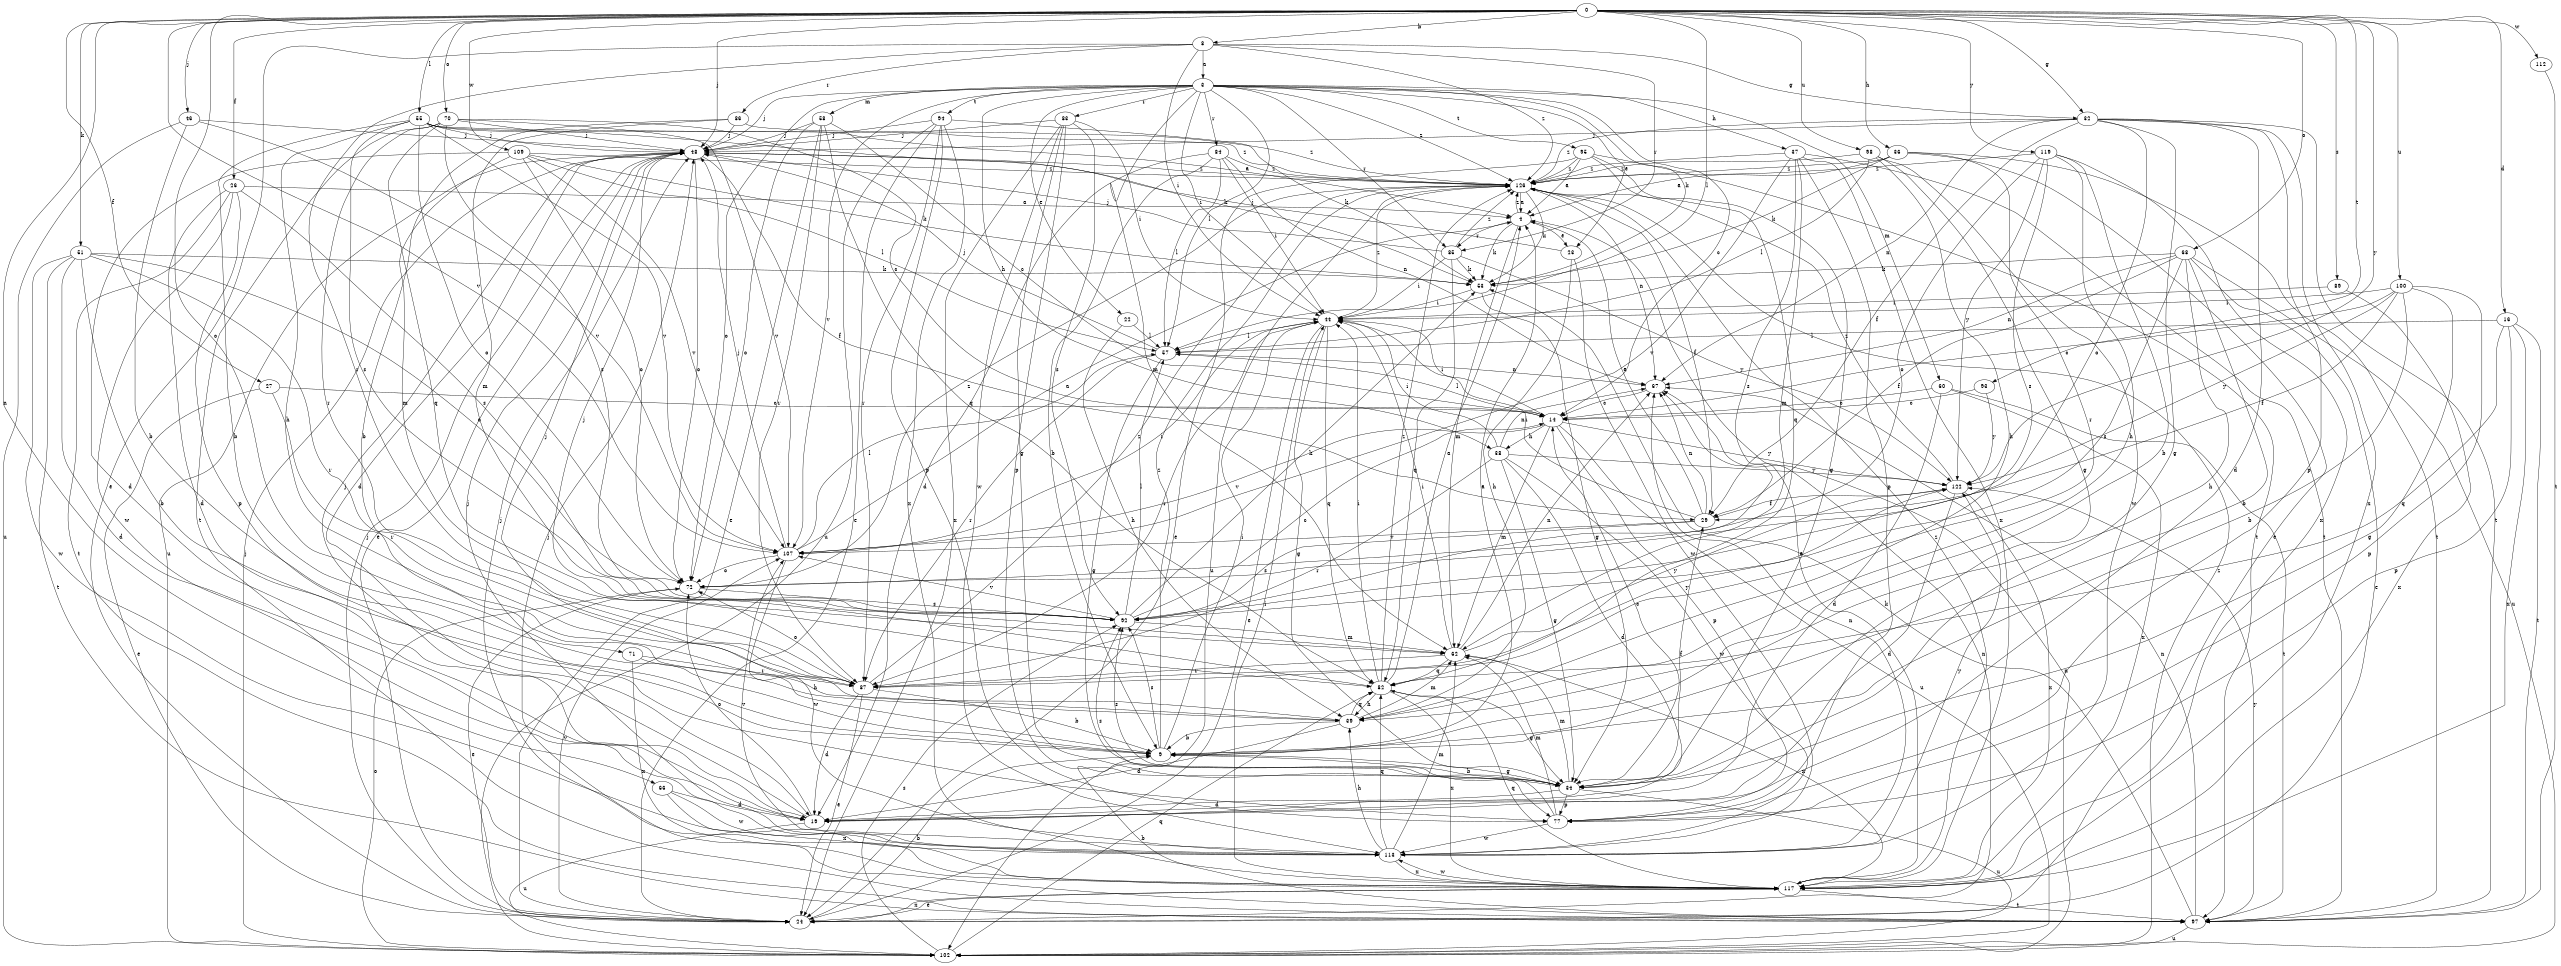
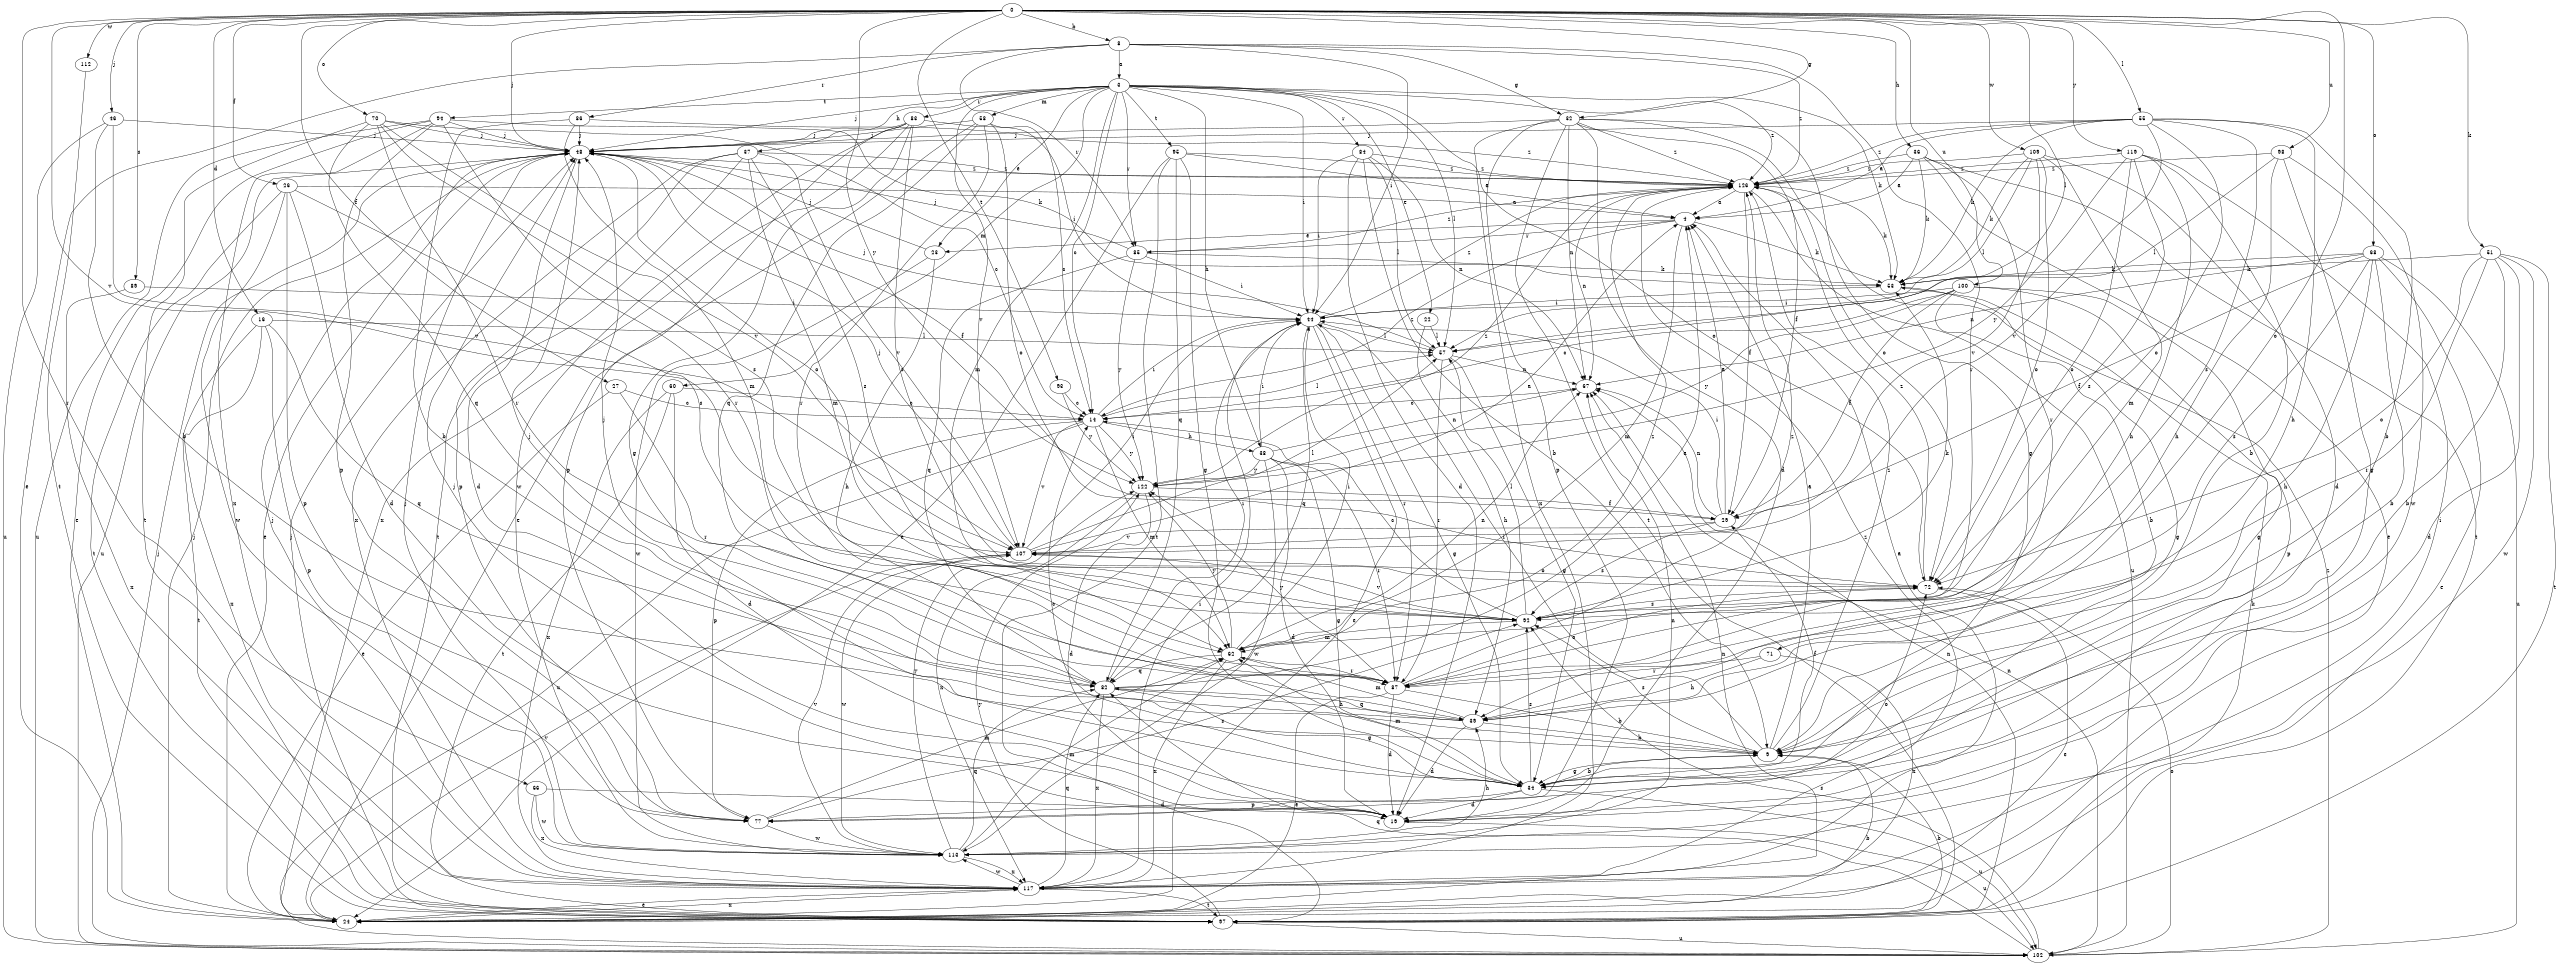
edge "4" -> "126": now "4" -> "14"
edge "0" -> "66": label "n" -> "r"
edge "119" -> "117": label "x" -> "i"
